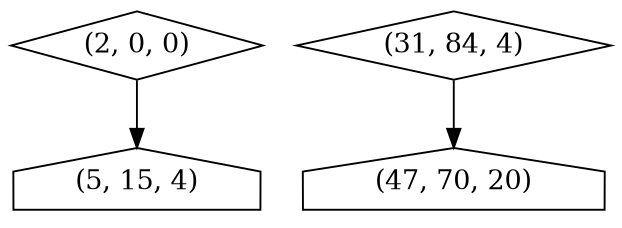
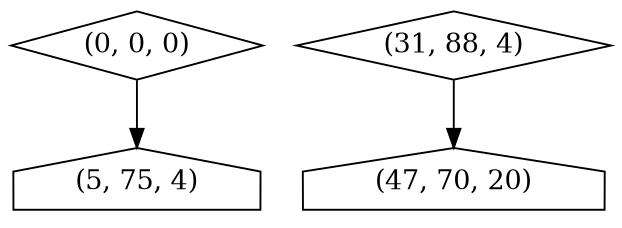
node "(2, 0, 0)": label "(2, 0, 0)" -> "(0, 0, 0)"
node "(31, 84, 4)": label "(31, 84, 4)" -> "(31, 88, 4)"
node "(5, 15, 4)": label "(5, 15, 4)" -> "(5, 75, 4)"
